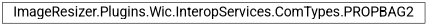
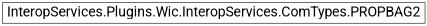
node "ImageResizer.Plugins.Wic.InteropServices.ComTypes.PROPBAG2": label "ImageResizer.Plugins.Wic.InteropServices.ComTypes.PROPBAG2" -> "InteropServices.Plugins.Wic.InteropServices.ComTypes.PROPBAG2"
